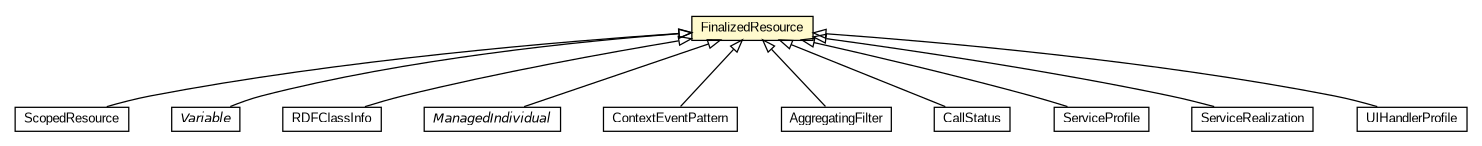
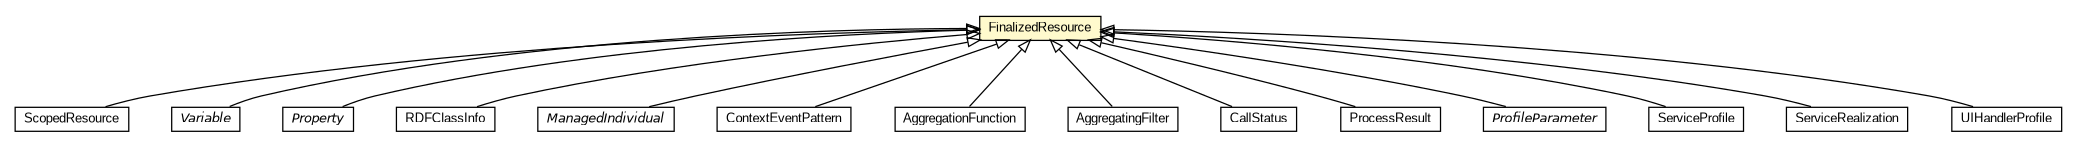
node "Property": added
node "AggregationFunction": added
node "ProcessResult": added
node "ProfileParameter": added
